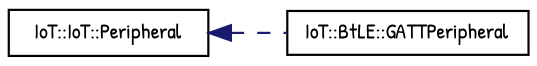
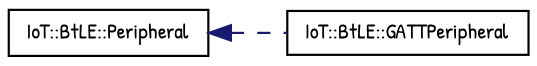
node "IoT::IoT::Peripheral": label "IoT::IoT::Peripheral" -> "IoT::BtLE::Peripheral"
